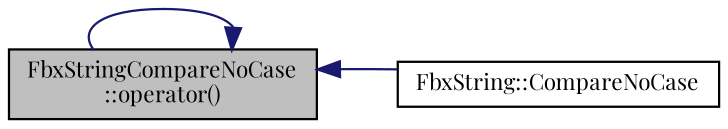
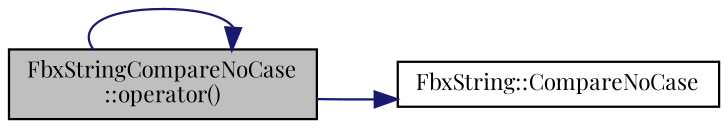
edge "FbxString::CompareNoCase" -> "FbxStringCompareNoCase ::operator()": reversed
